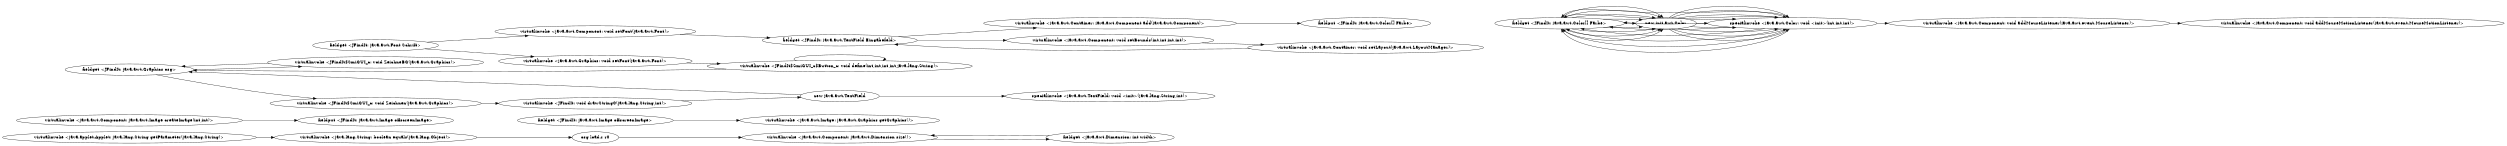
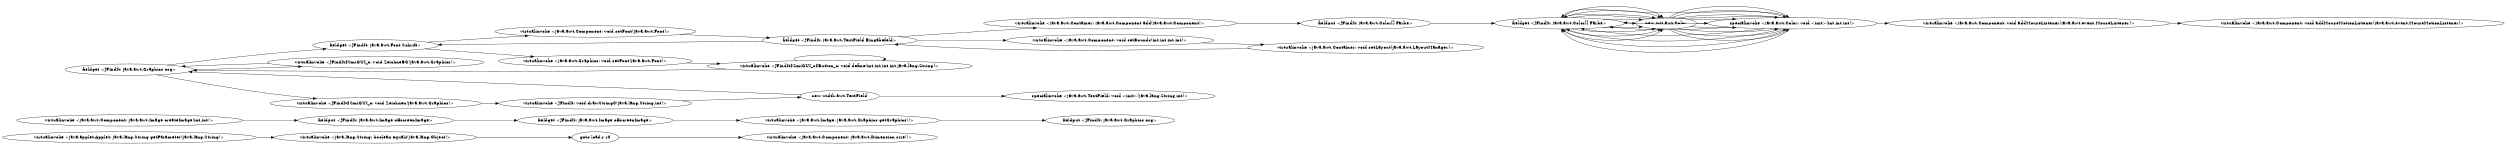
edge "fieldput <JFindIt: java.awt.Color[] Farbe>" -> "fieldget <JFindIt: java.awt.Color[] Farbe>": added
edge "fieldget <JFindIt: java.awt.TextField Eingabefeld>" -> "fieldget <JFindIt: java.awt.Font Schrift>": added
edge "fieldget <JFindIt: java.awt.Graphics osg>" -> "fieldget <JFindIt: java.awt.Font Schrift>": added
node "new java.awt.TextField": label "new java.awt.TextField" -> "new width.awt.TextField"
edge "fieldput <JFindIt: java.awt.Image offscreenImage>" -> "fieldget <JFindIt: java.awt.Image offscreenImage>": added
node "fieldput <JFindIt: java.awt.Graphics osg>": added
node "osg load.r r0": label "osg load.r r0" -> "goto load.r r0"
node "fieldget <java.awt.Dimension: int width>": removed
